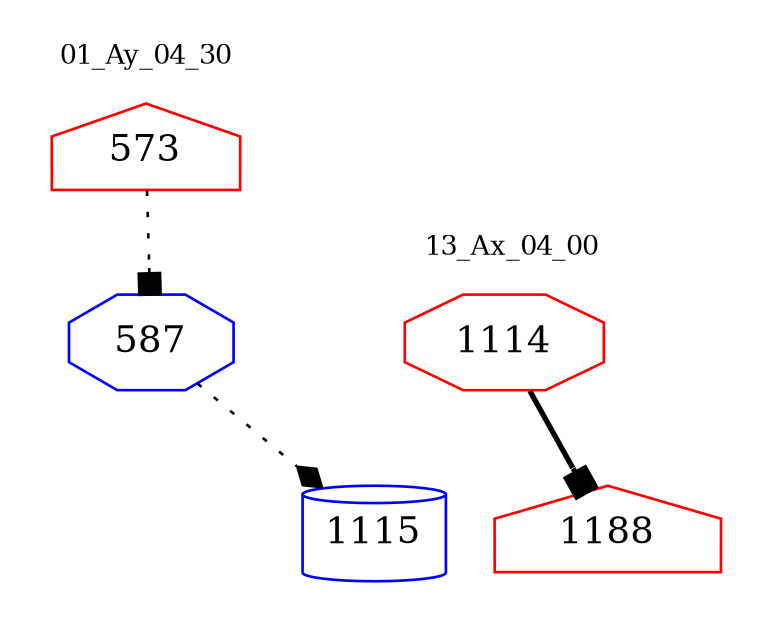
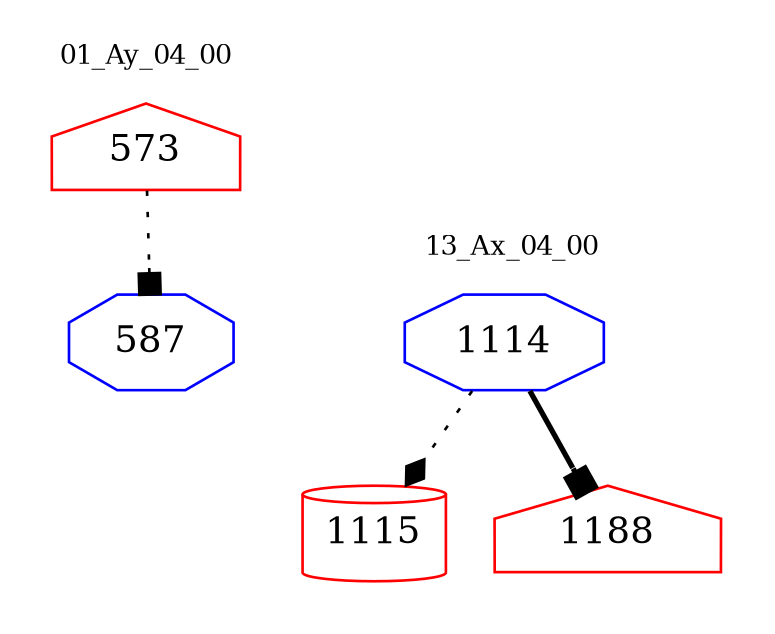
cluster "01_Ay_04_30": label "01_Ay_04_30" -> "01_Ay_04_00"
node "1114": color red -> blue
edge "587" -> "1115": now "1114" -> "1115"
node "1115": color blue -> red
